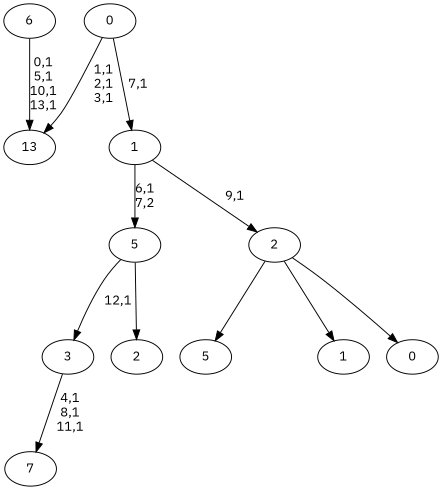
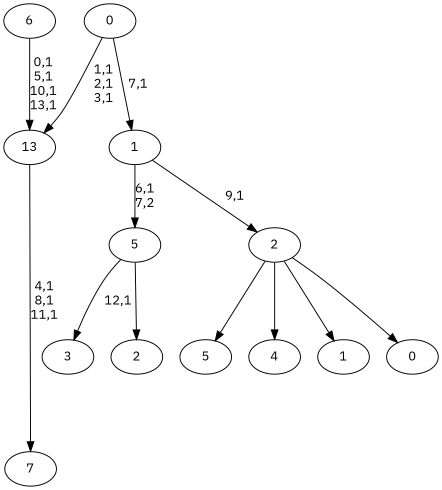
node "4": added
edge "3" -> "7": now "13" -> "7"
